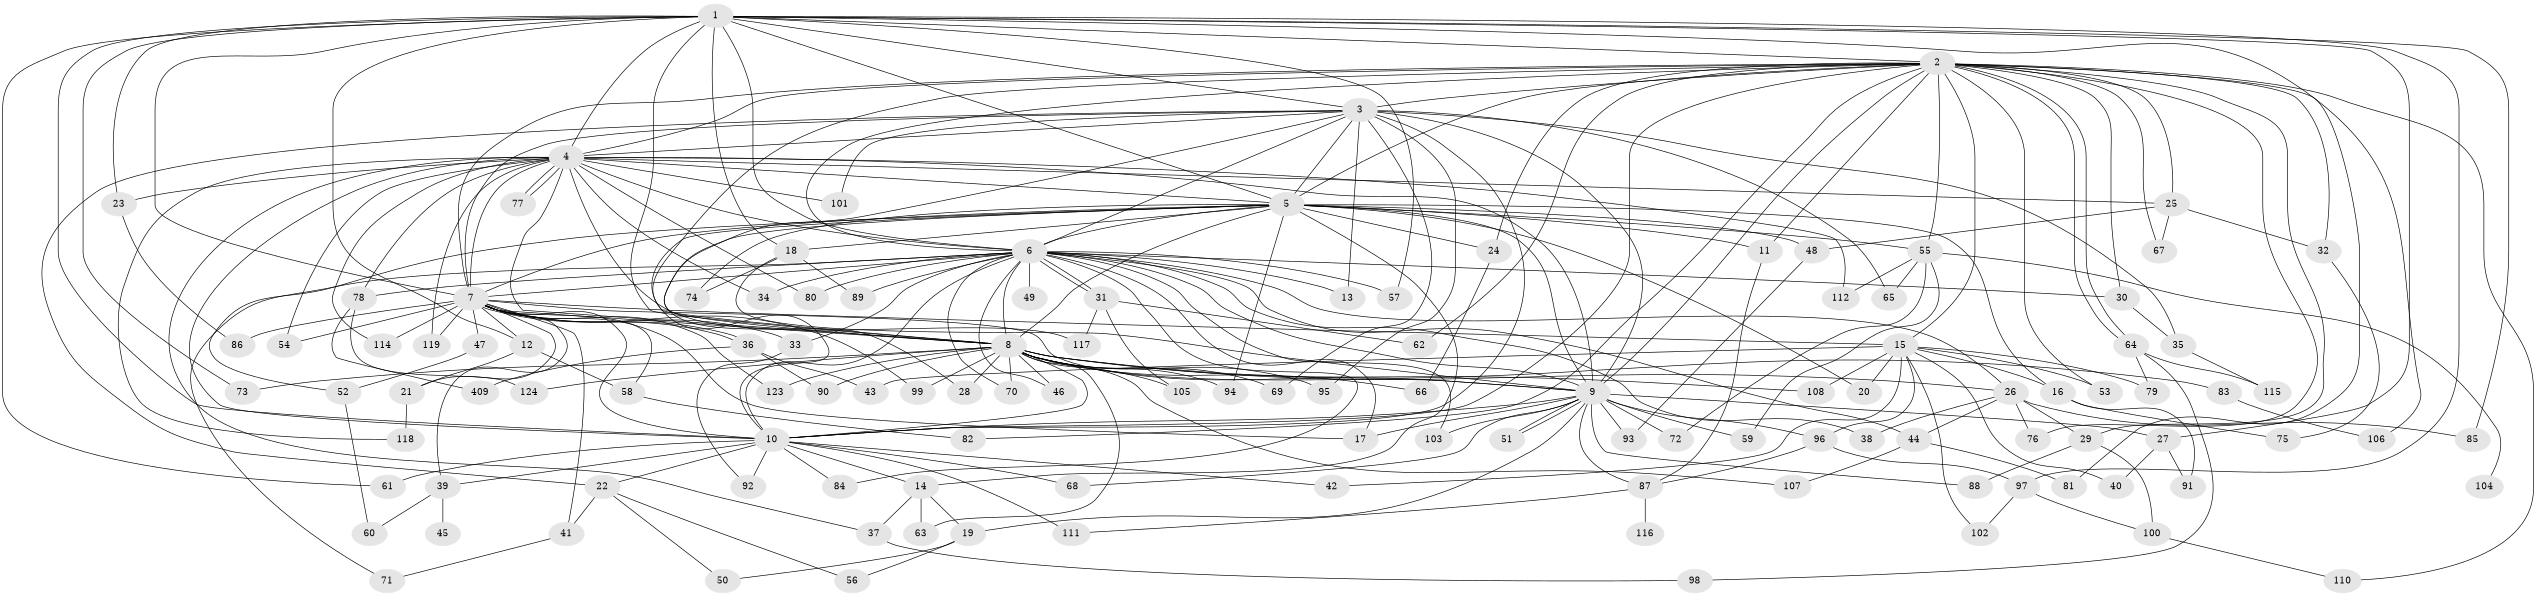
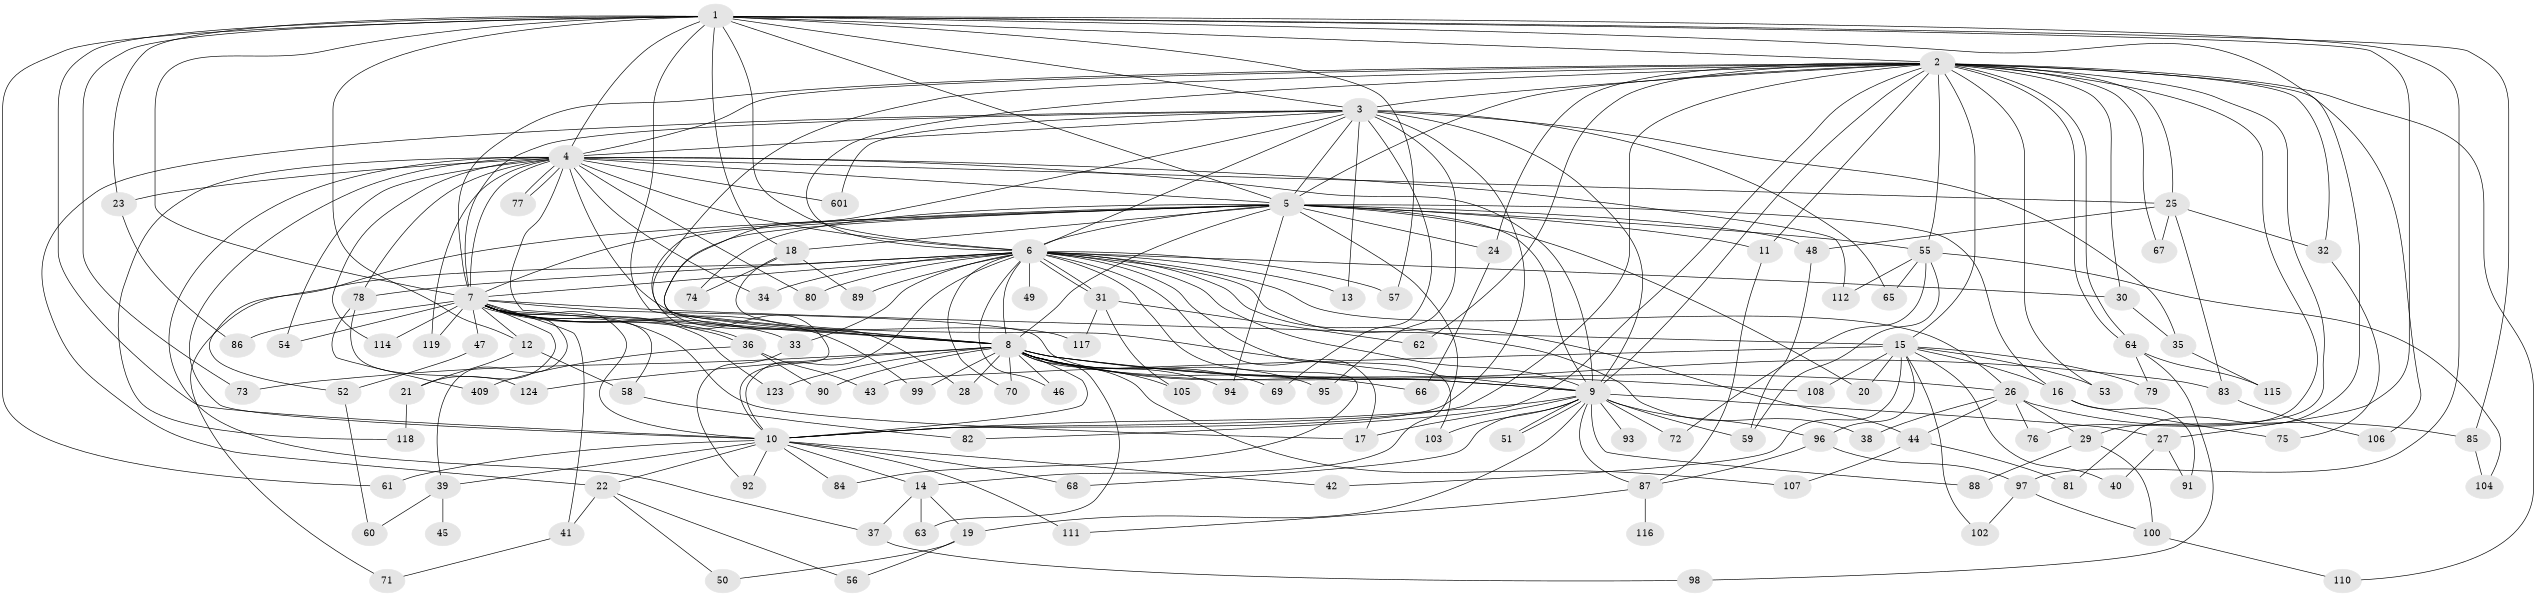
node "101": label "101" -> "601"
edge "25" -- "83": added
edge "48" -- "93": now "48" -- "59"
edge "85" -- "104": added
